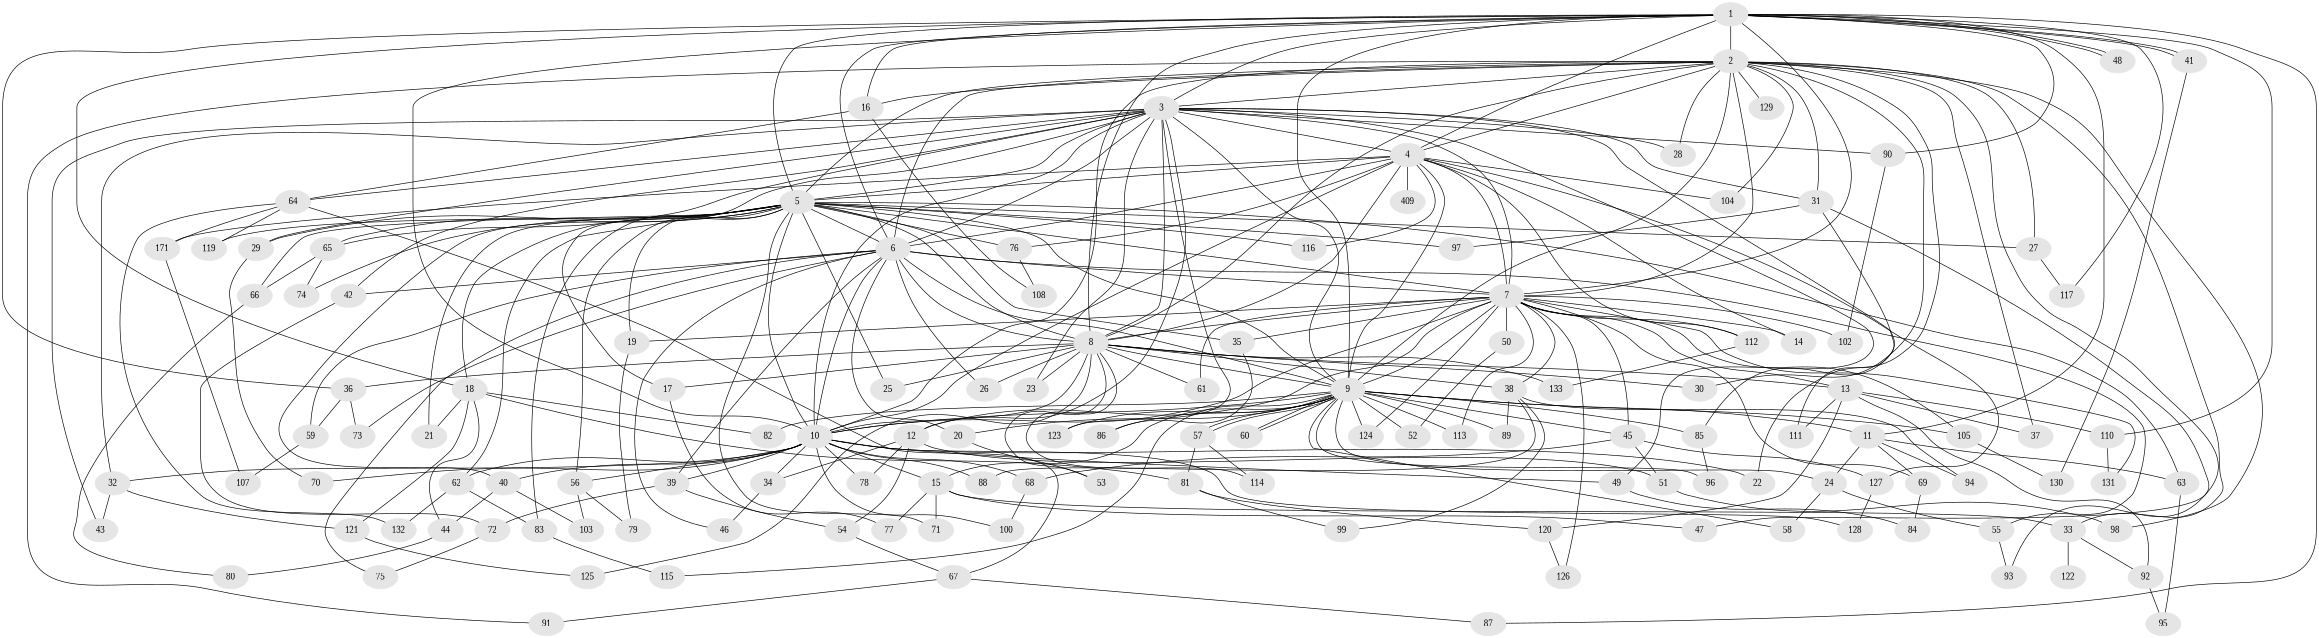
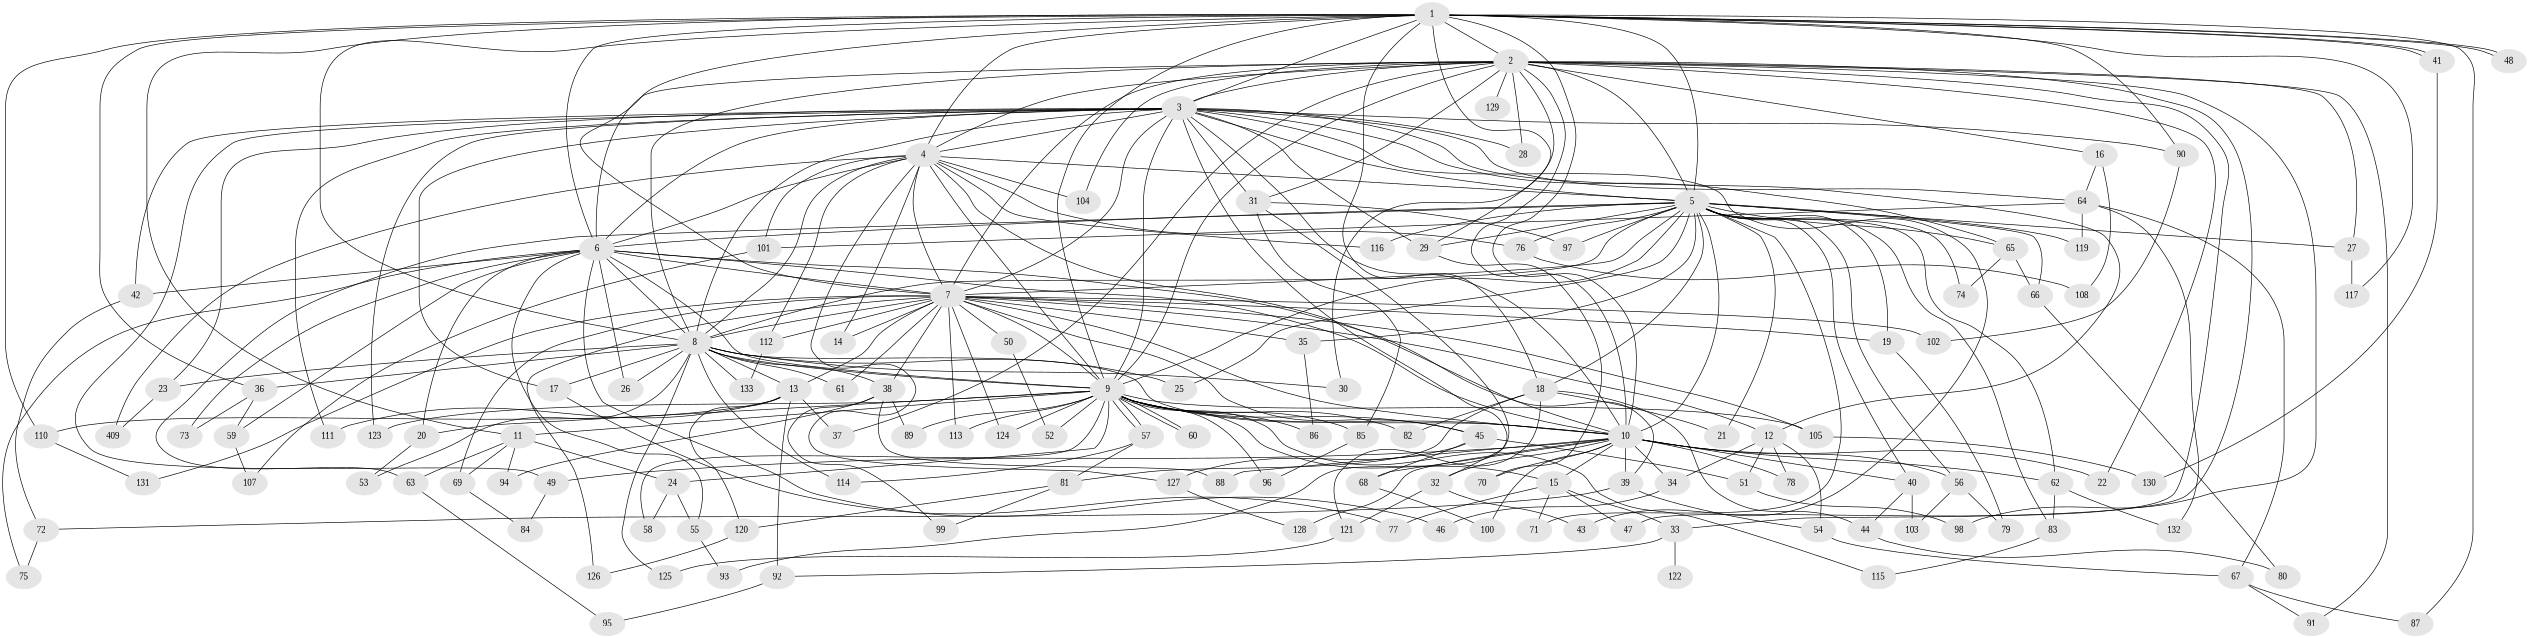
edge "1" -- "16": now "1" -- "29"
node "171": label "171" -> "101"
edge "23" -- "409": added
